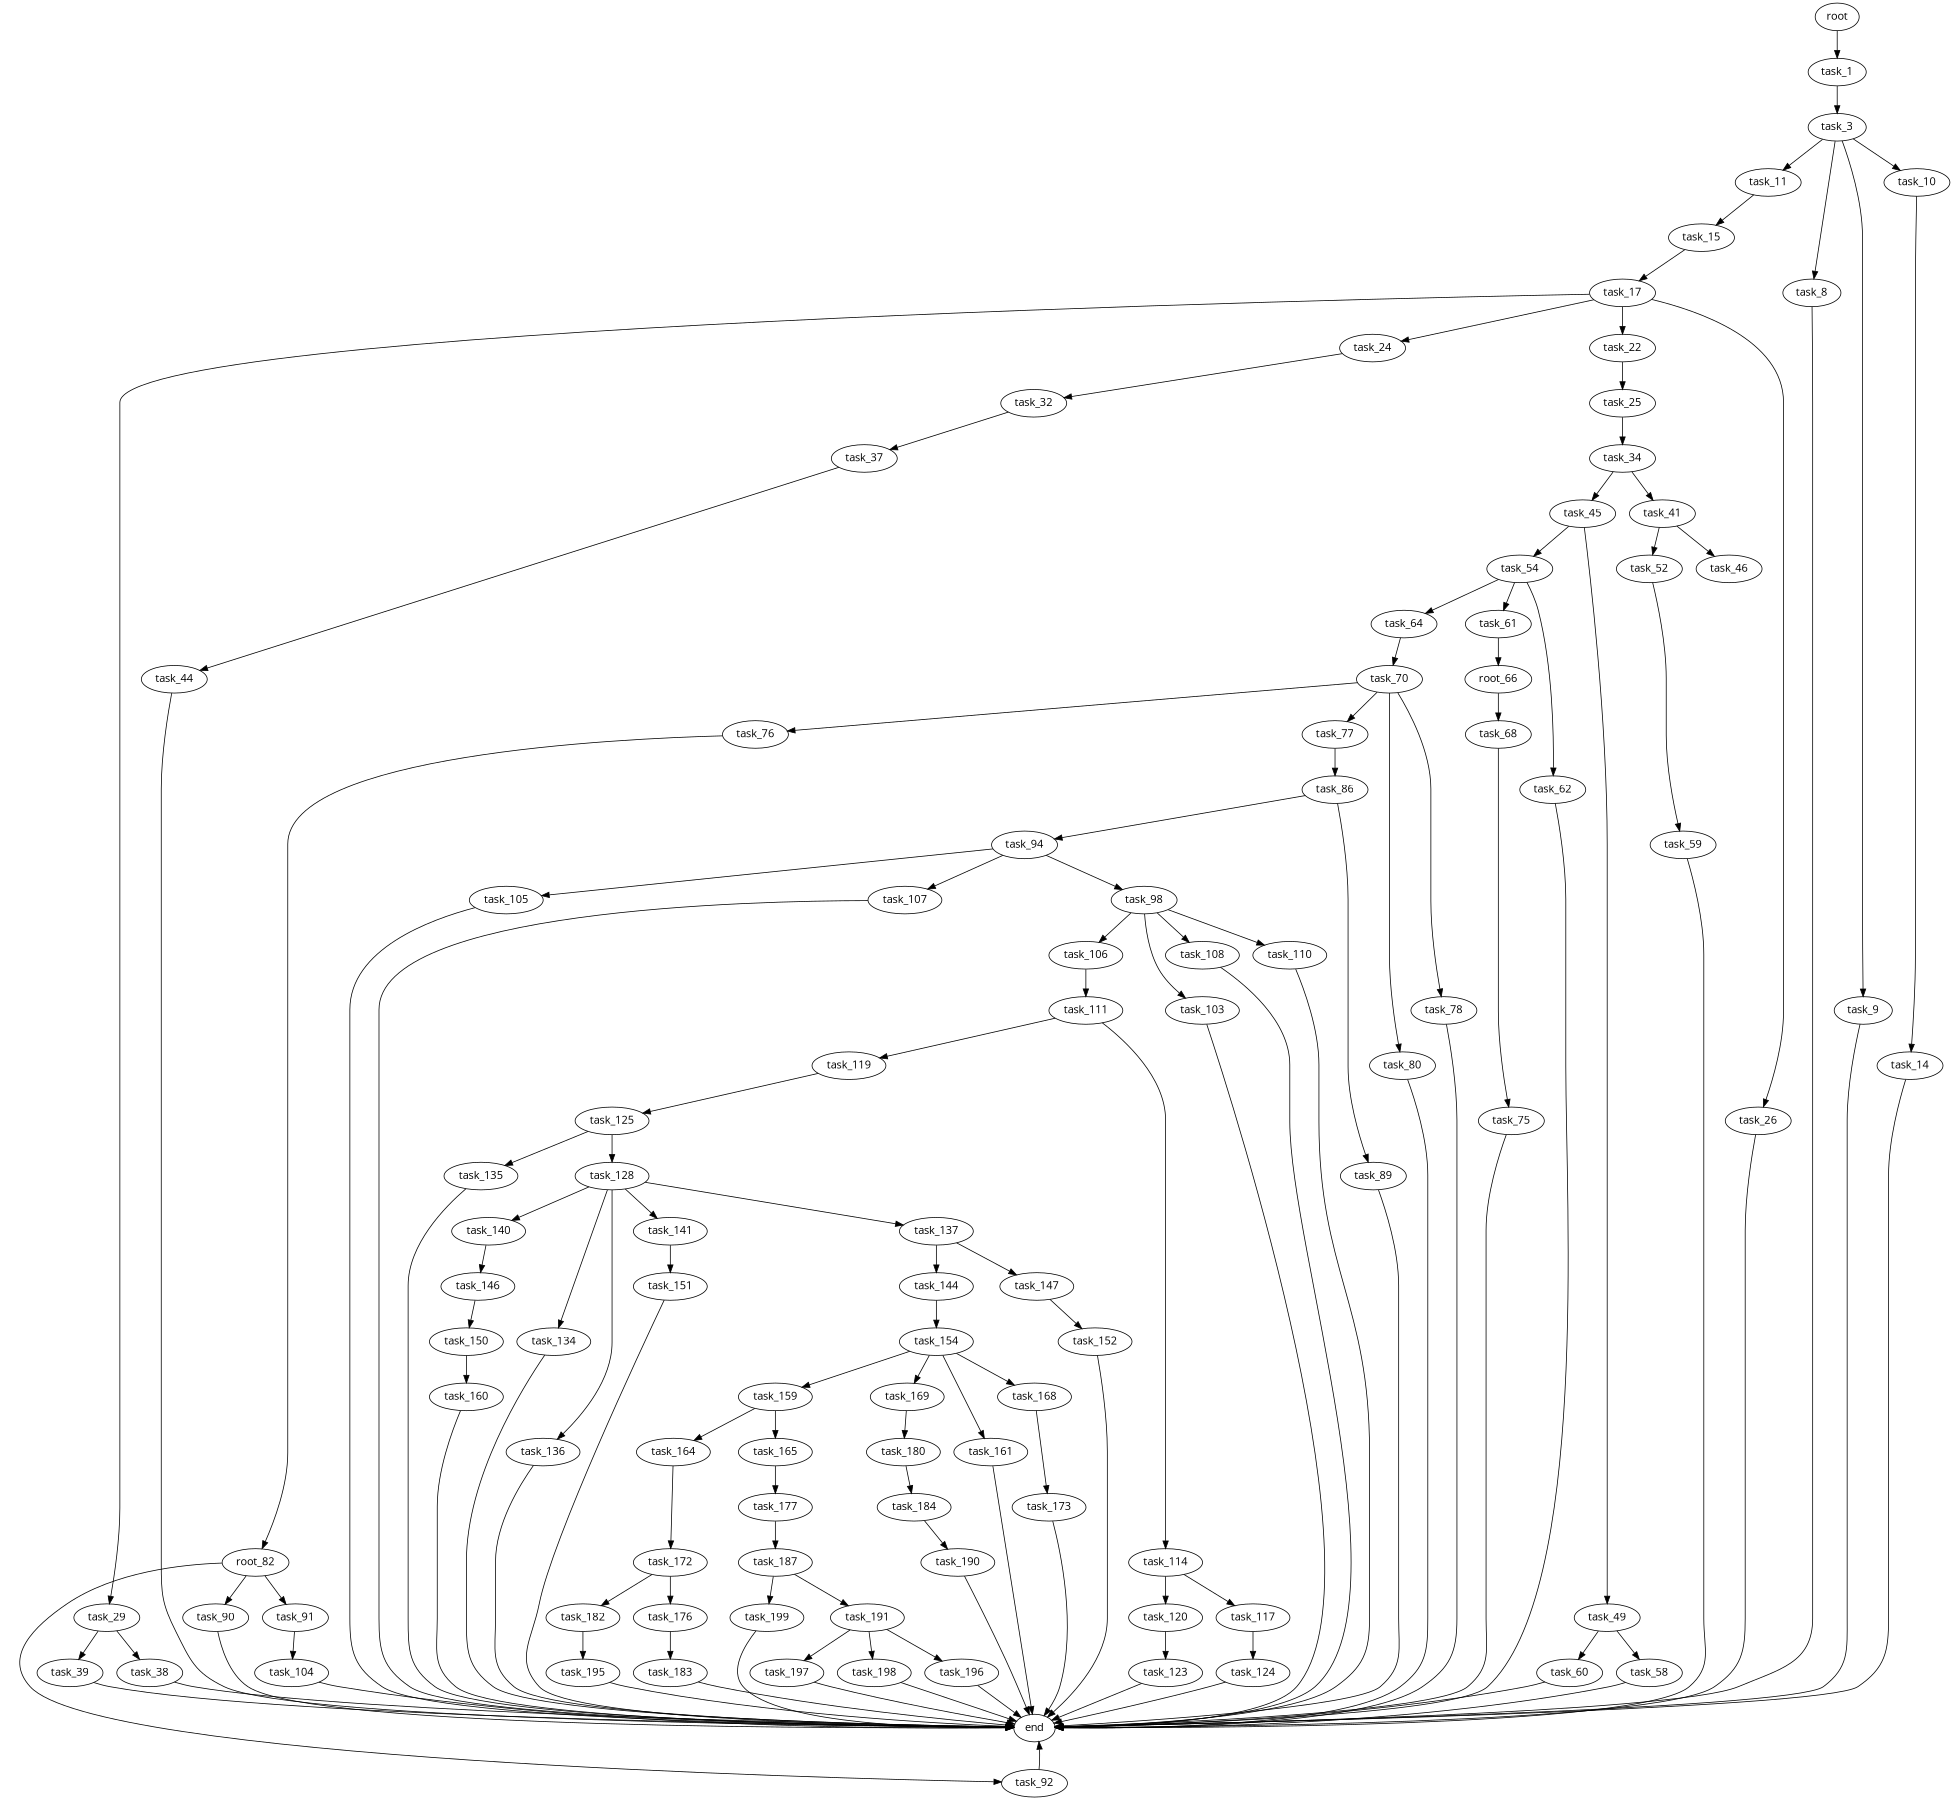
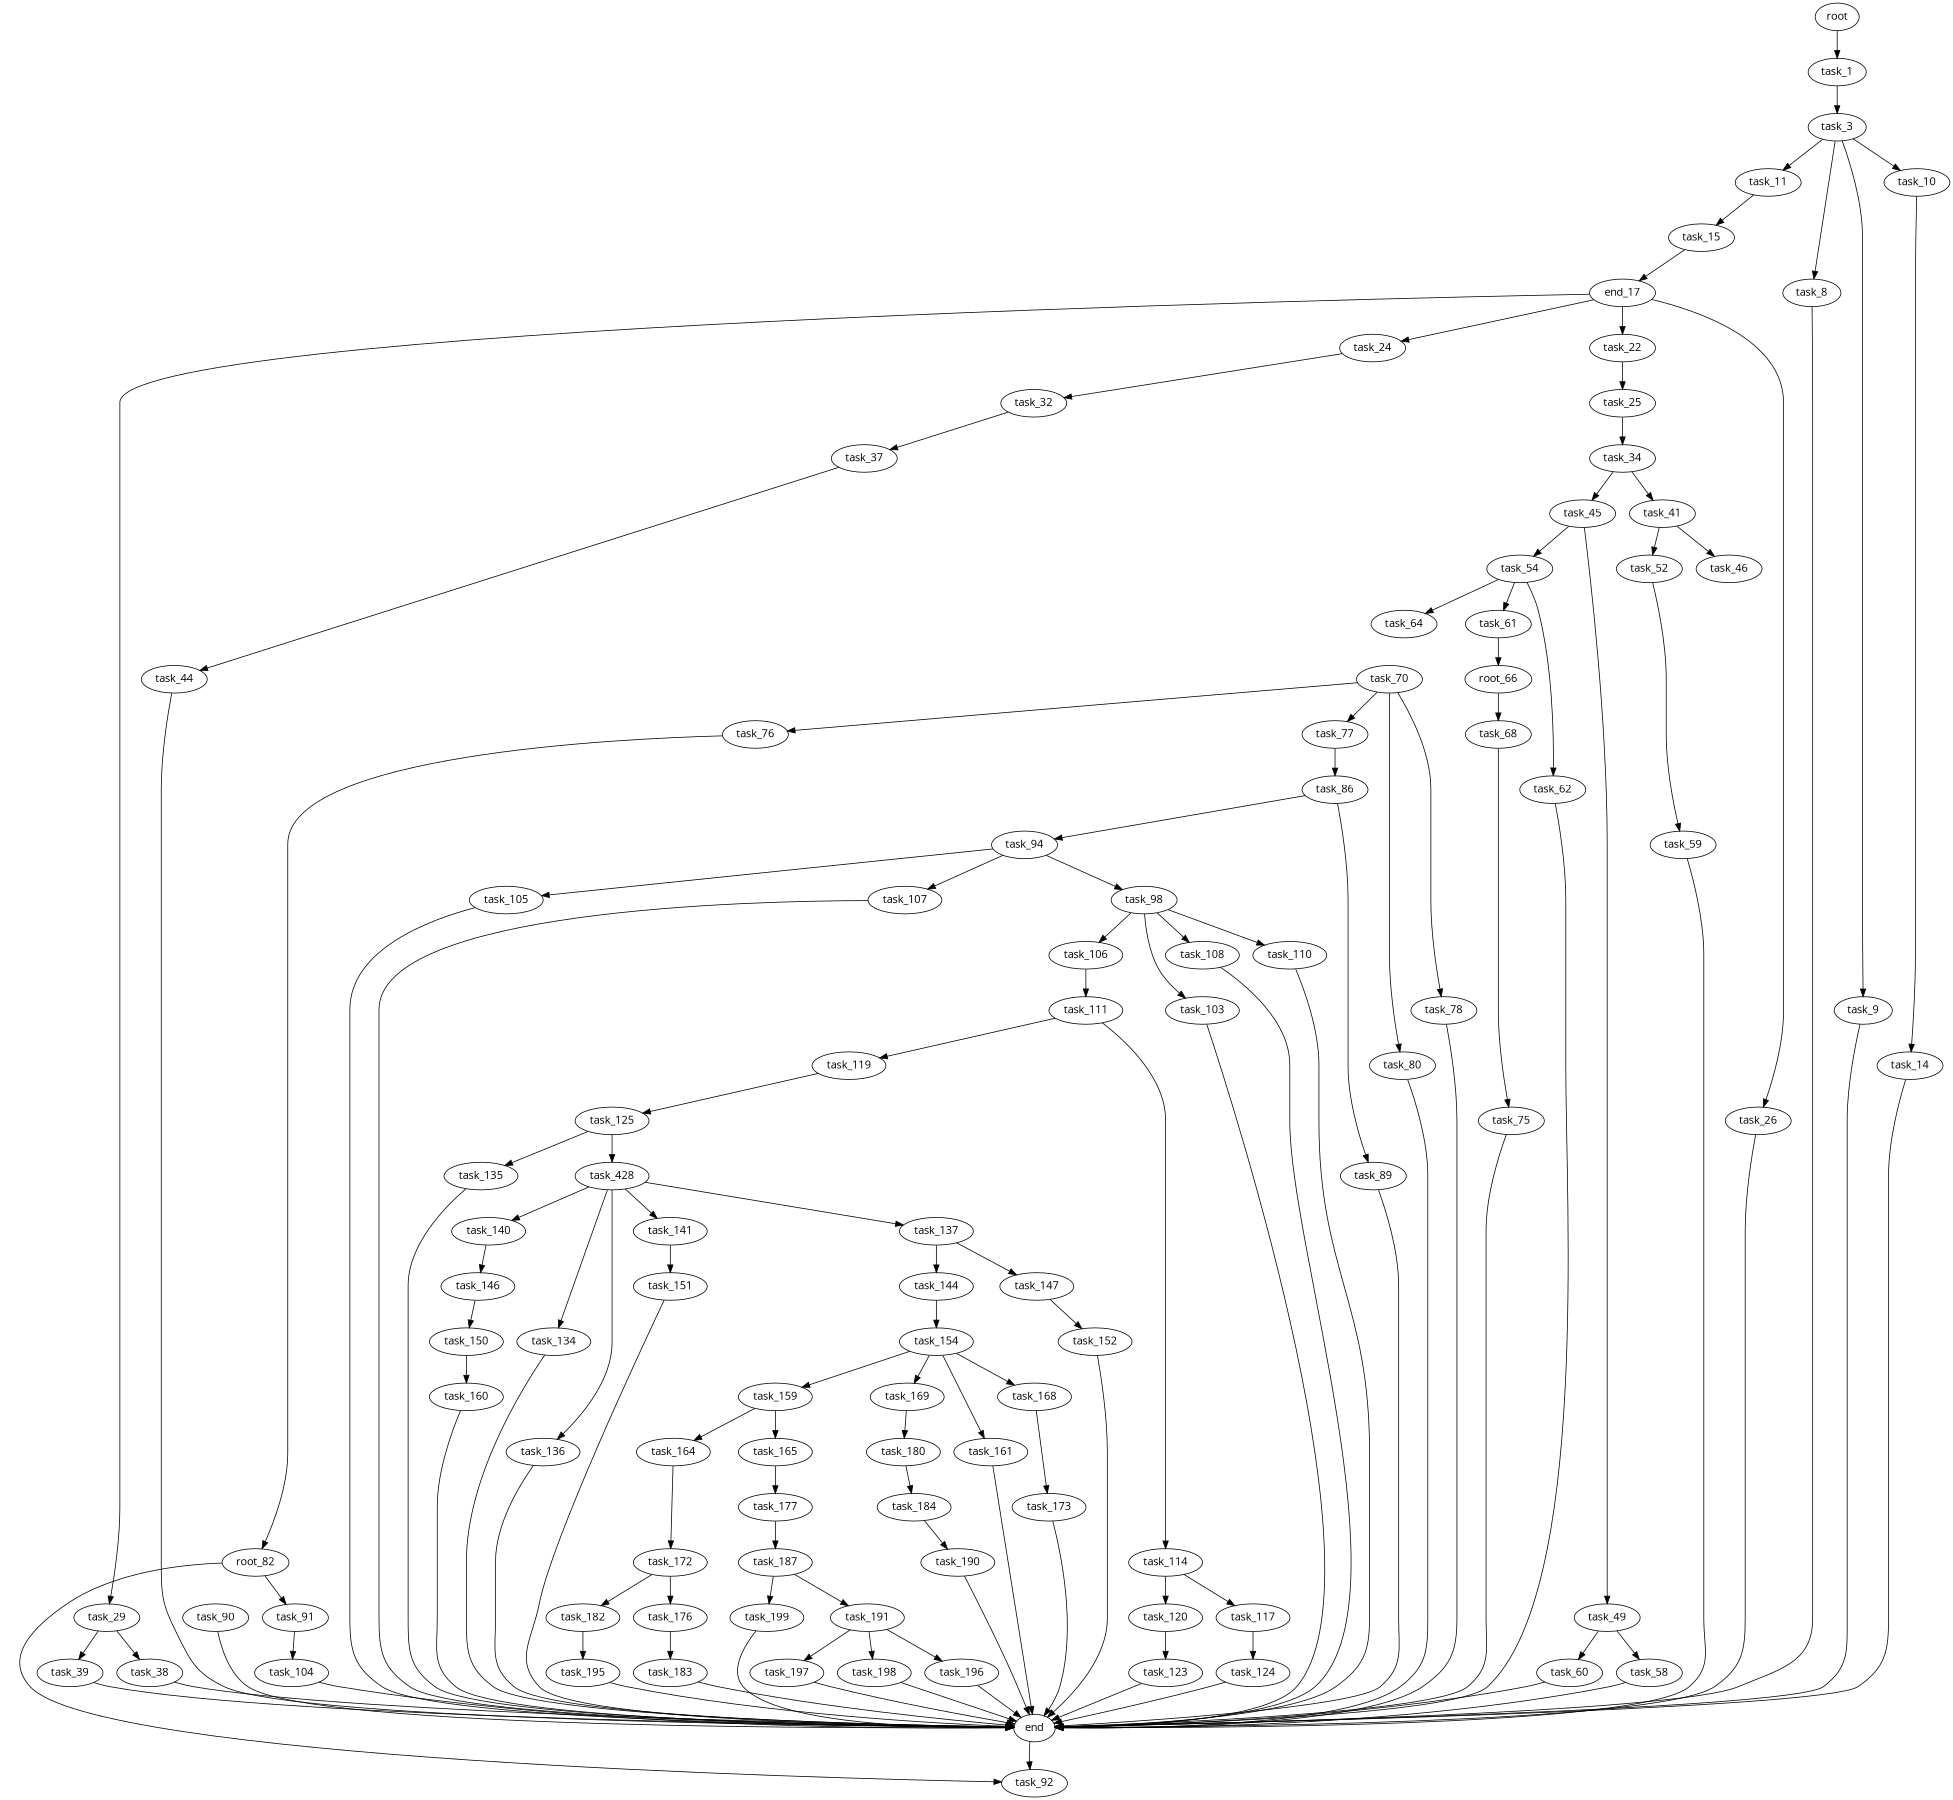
node "task_17": label "task_17" -> "end_17"
edge "task_64" -> "task_70": removed
node "task_128": label "task_128" -> "task_428"
edge "root_82" -> "task_90": removed
edge "task_92" -> "end": reversed
